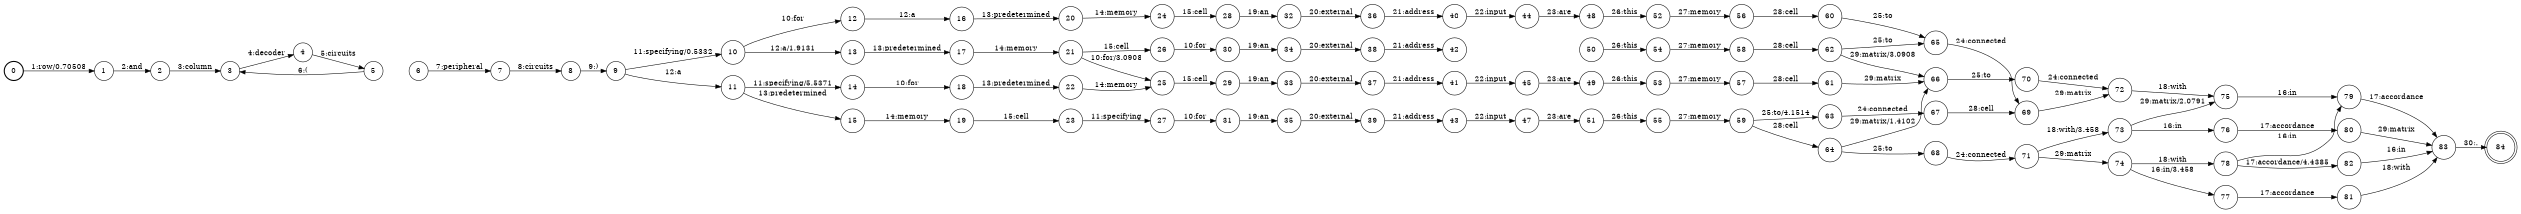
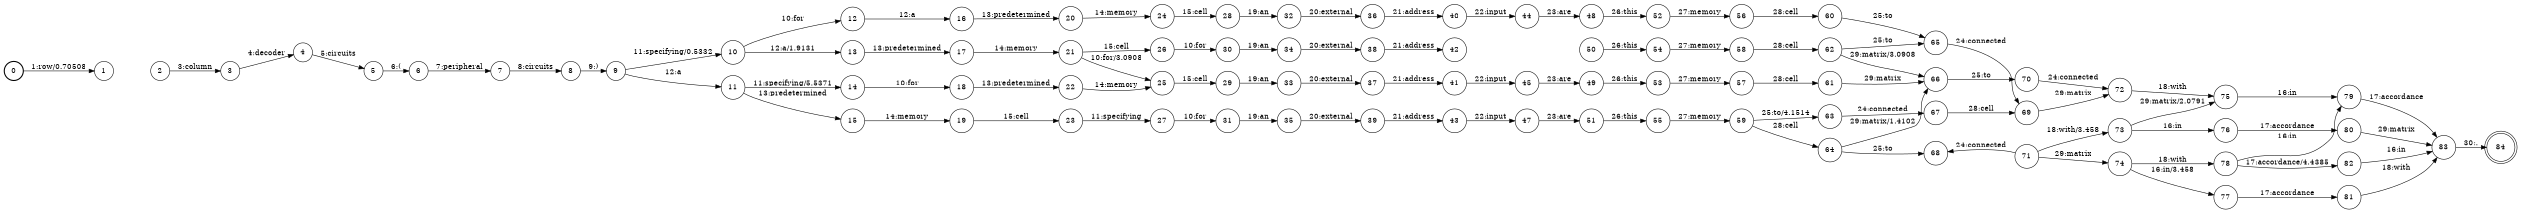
edge "1" -> "2": removed, label "2:and"
edge "5" -> "3": now "5" -> "6"
edge "68" -> "71": reversed
